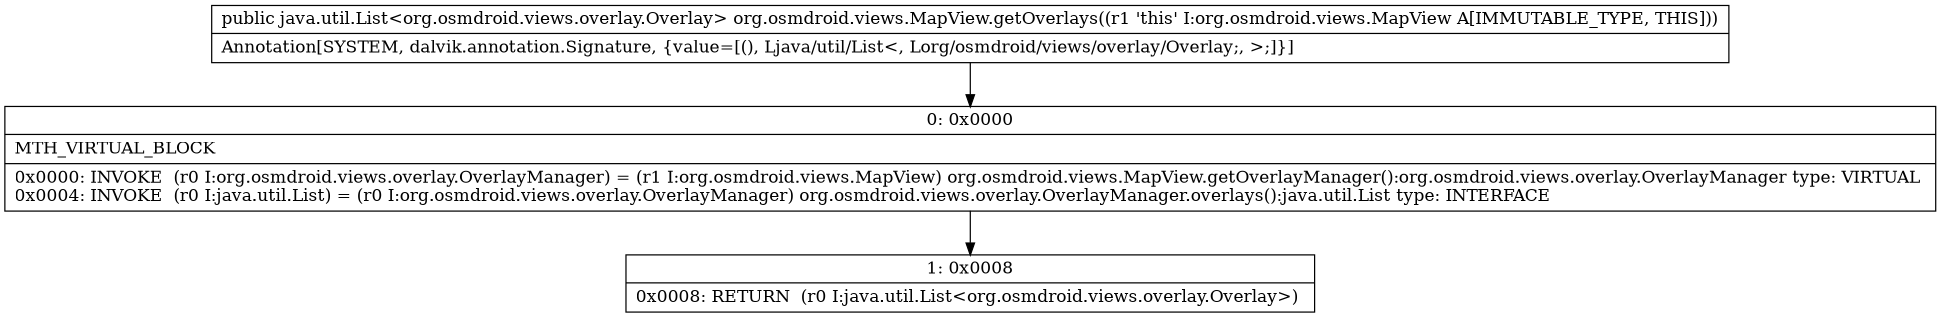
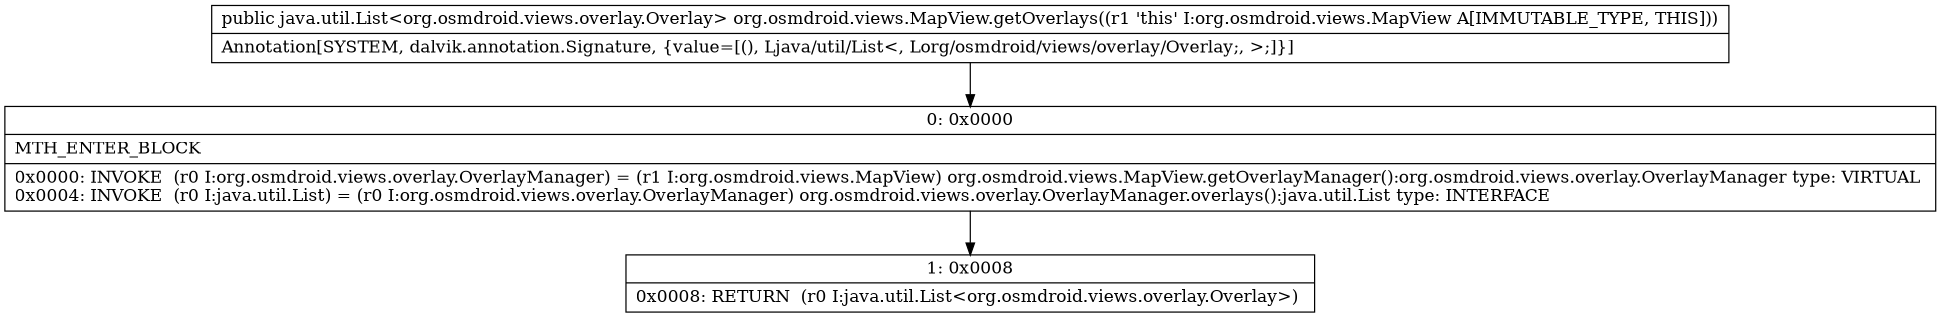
node "0: 0x0000": text "MTH_VIRTUAL_BLOCK" -> "MTH_ENTER_BLOCK"
